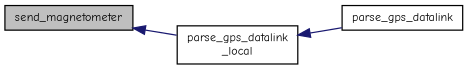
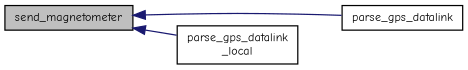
edge "parse_gps_datalink" -> "parse_gps_datalink _local": now "parse_gps_datalink" -> "send_magnetometer"
